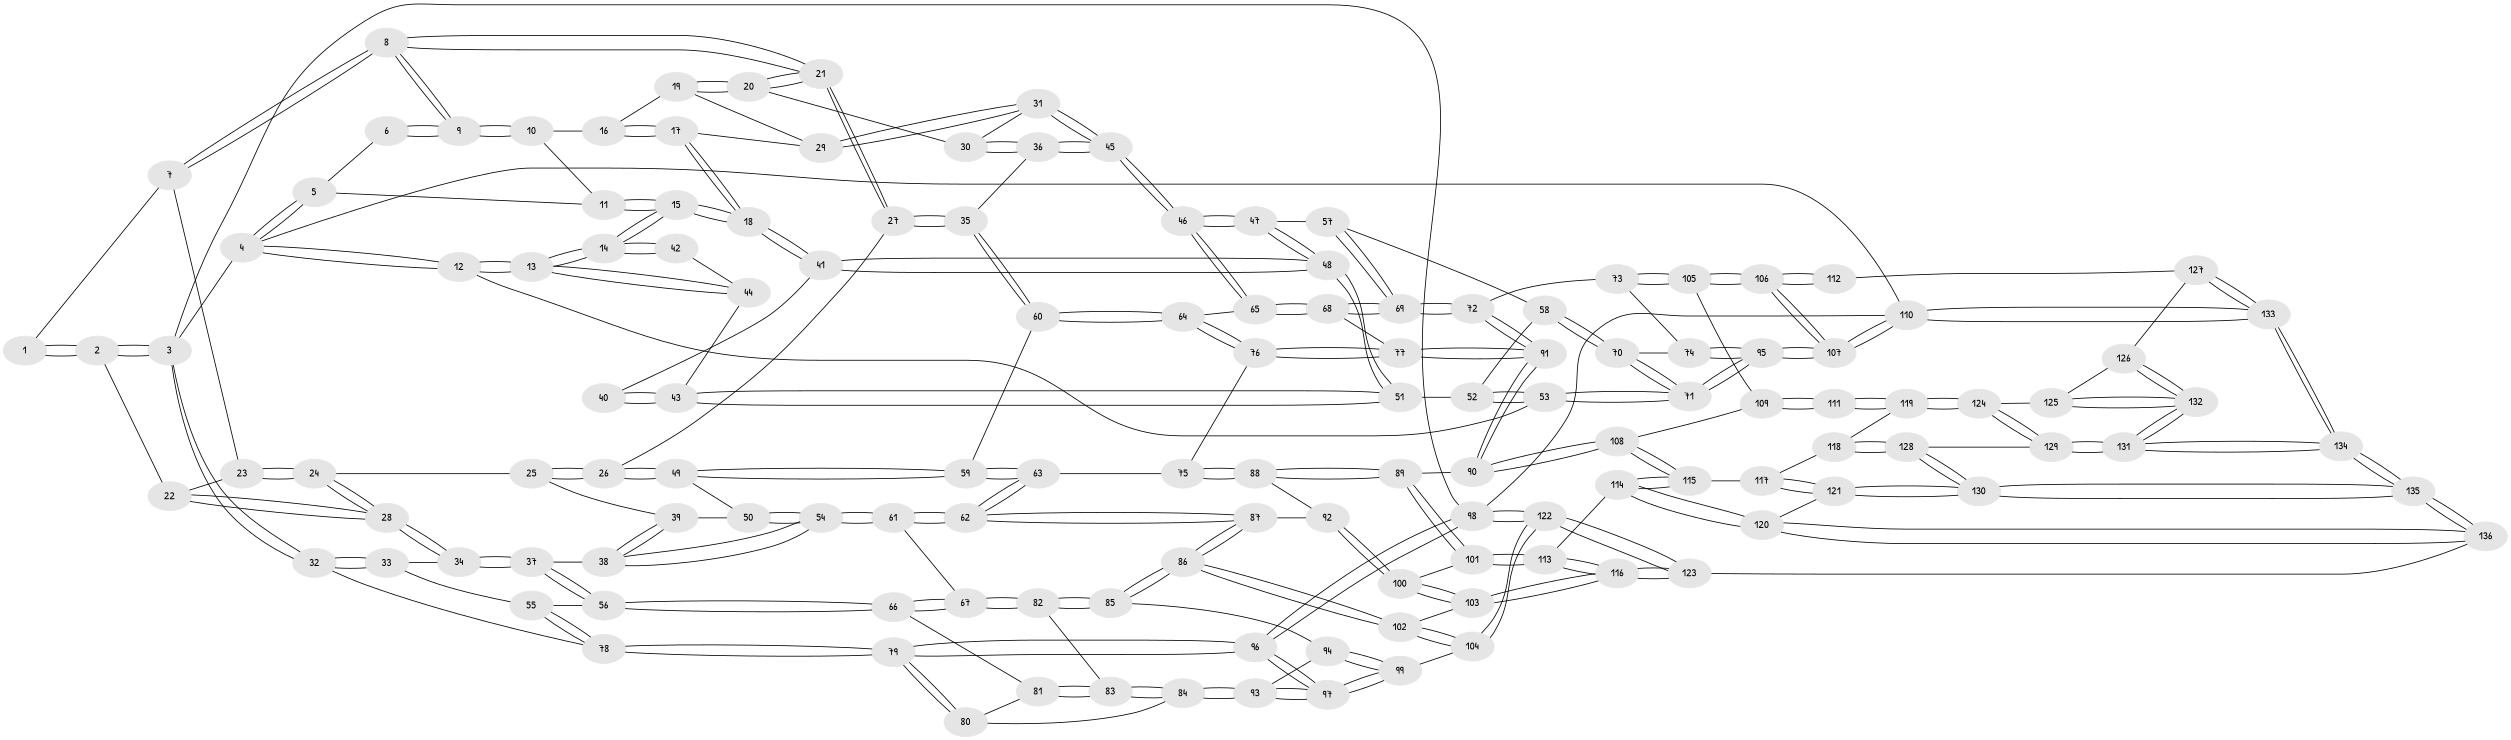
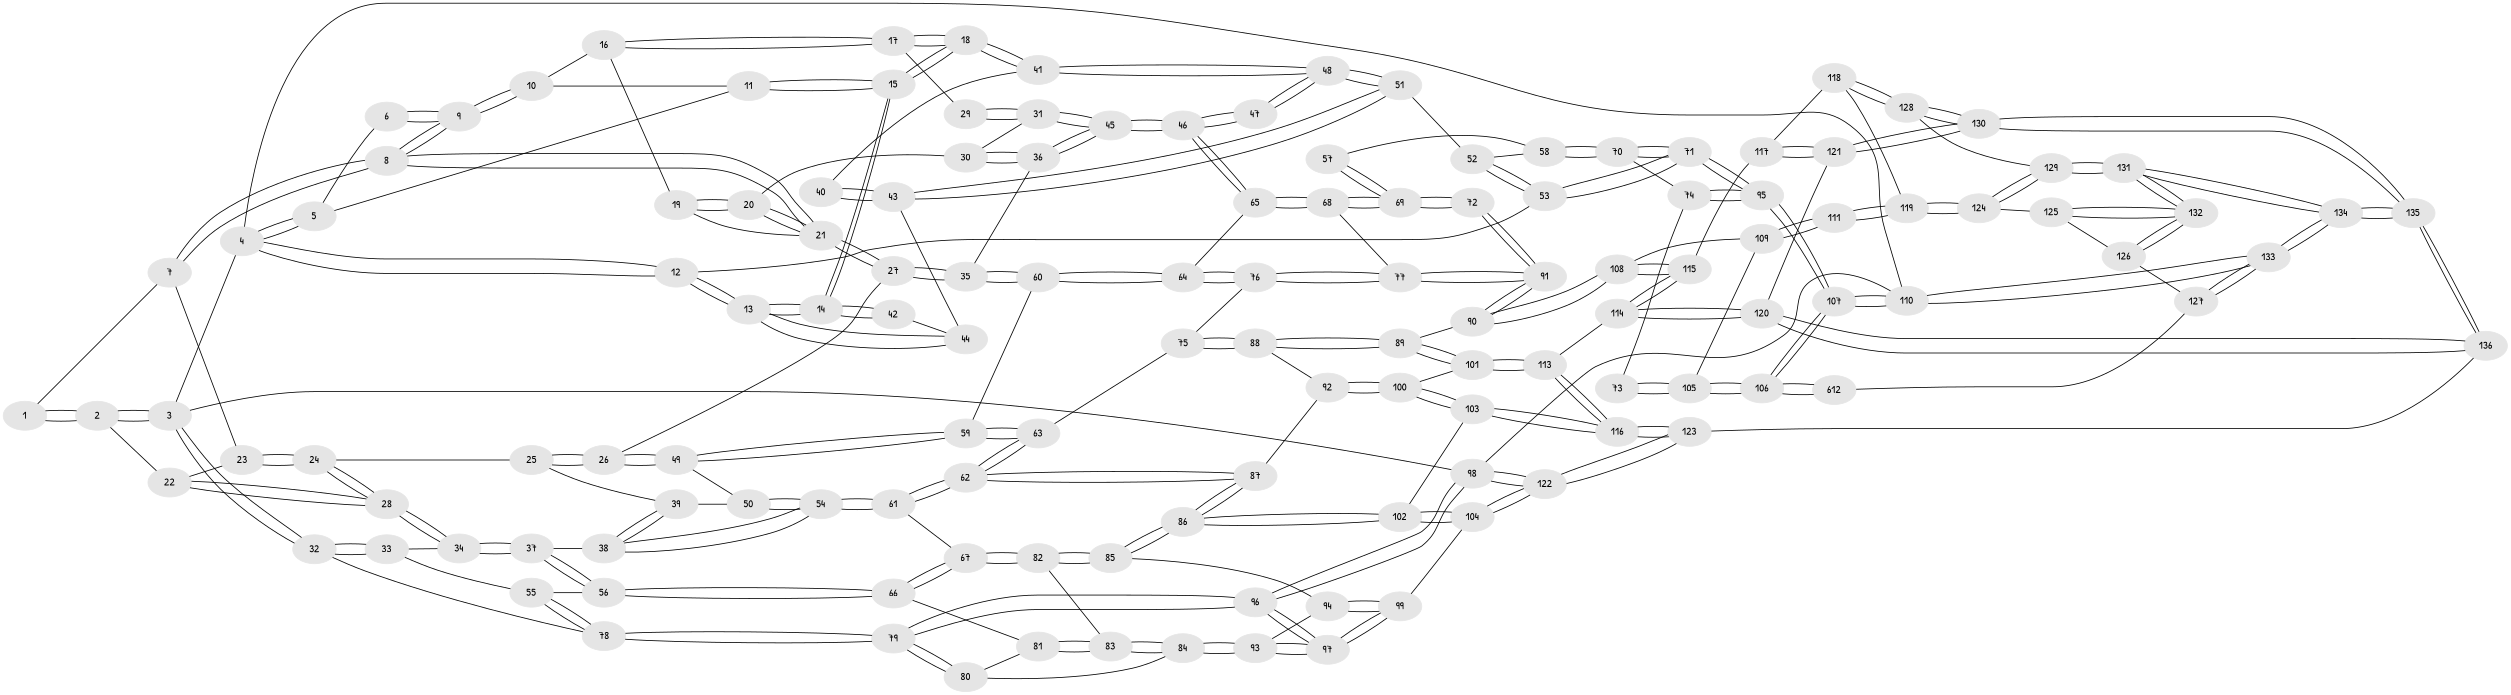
edge "19" -- "29": now "19" -- "21"
edge "47" -- "57": removed
node "112": label "112" -> "612"
edge "73" -- "72": removed
